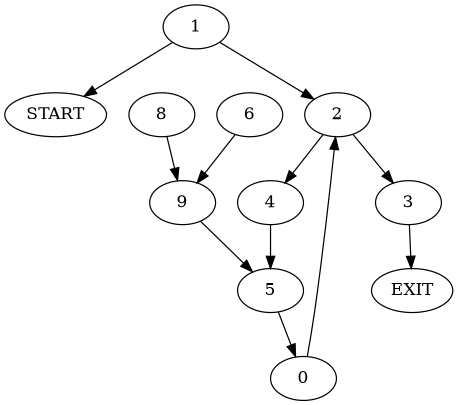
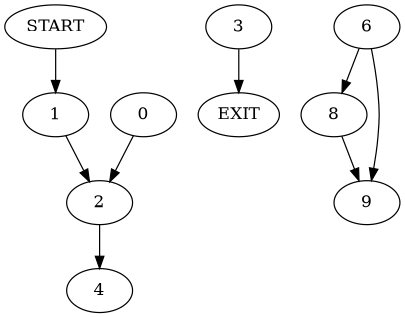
edge "6" -> "8": added
edge "1" -> "START": reversed
edge "2" -> "3": removed
node "5": removed
